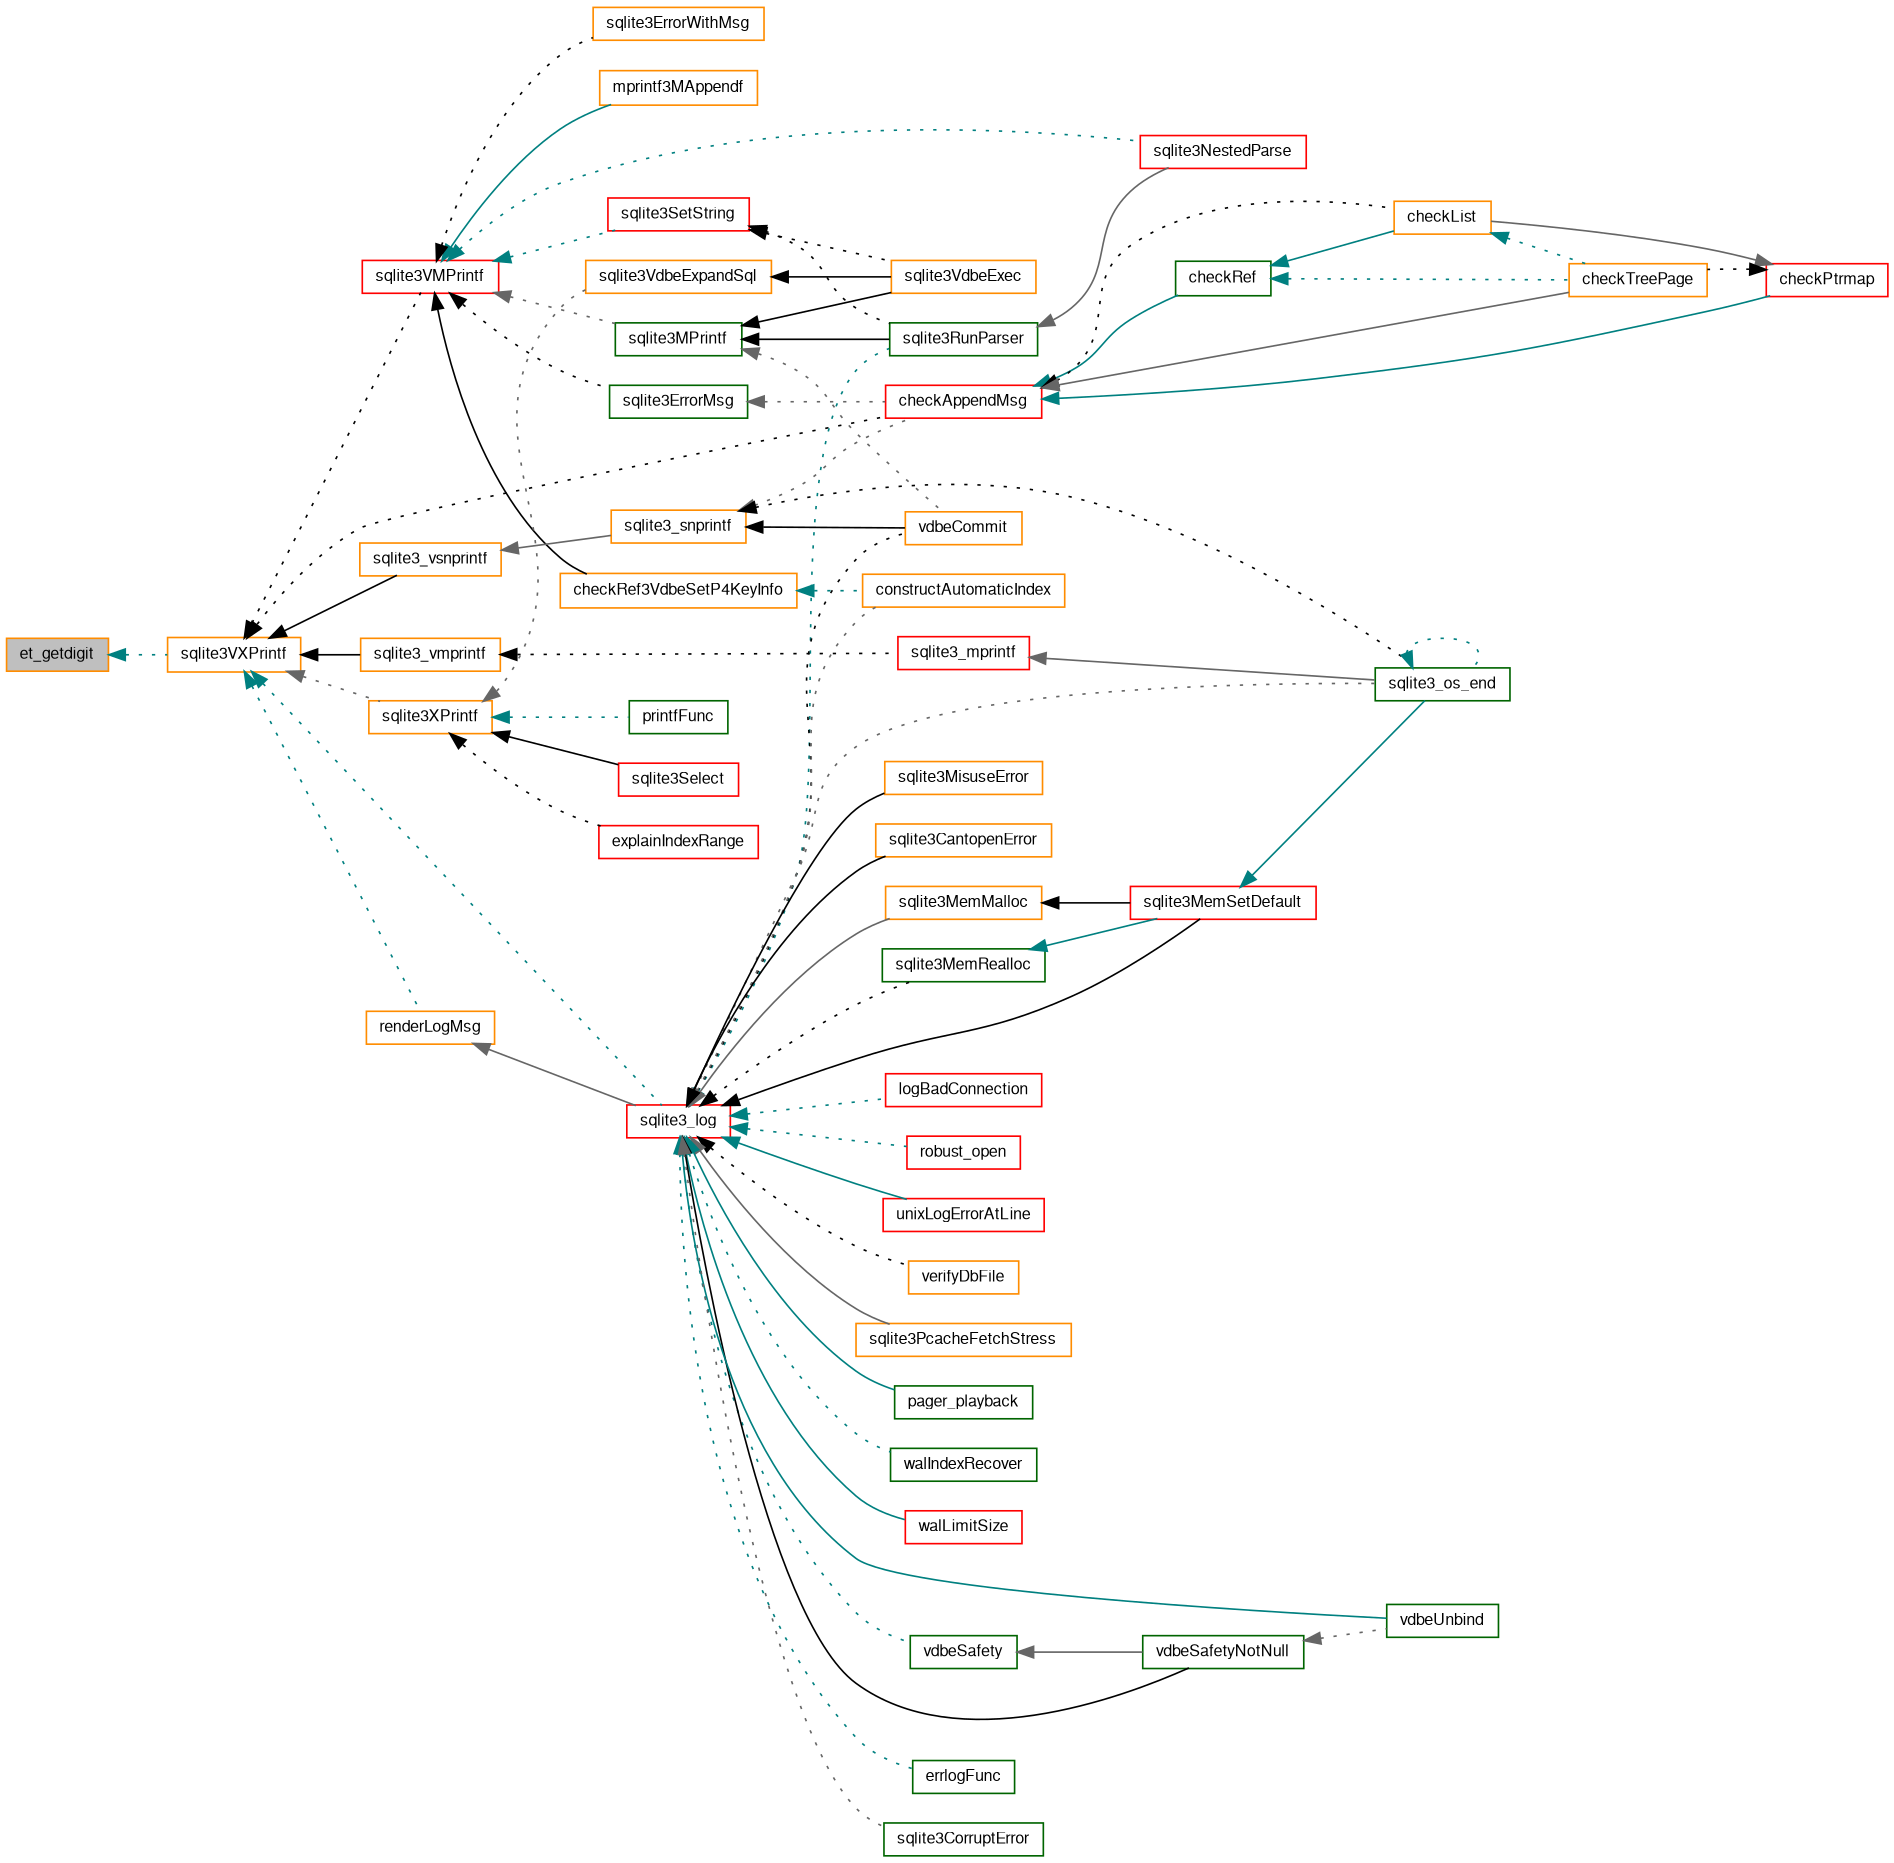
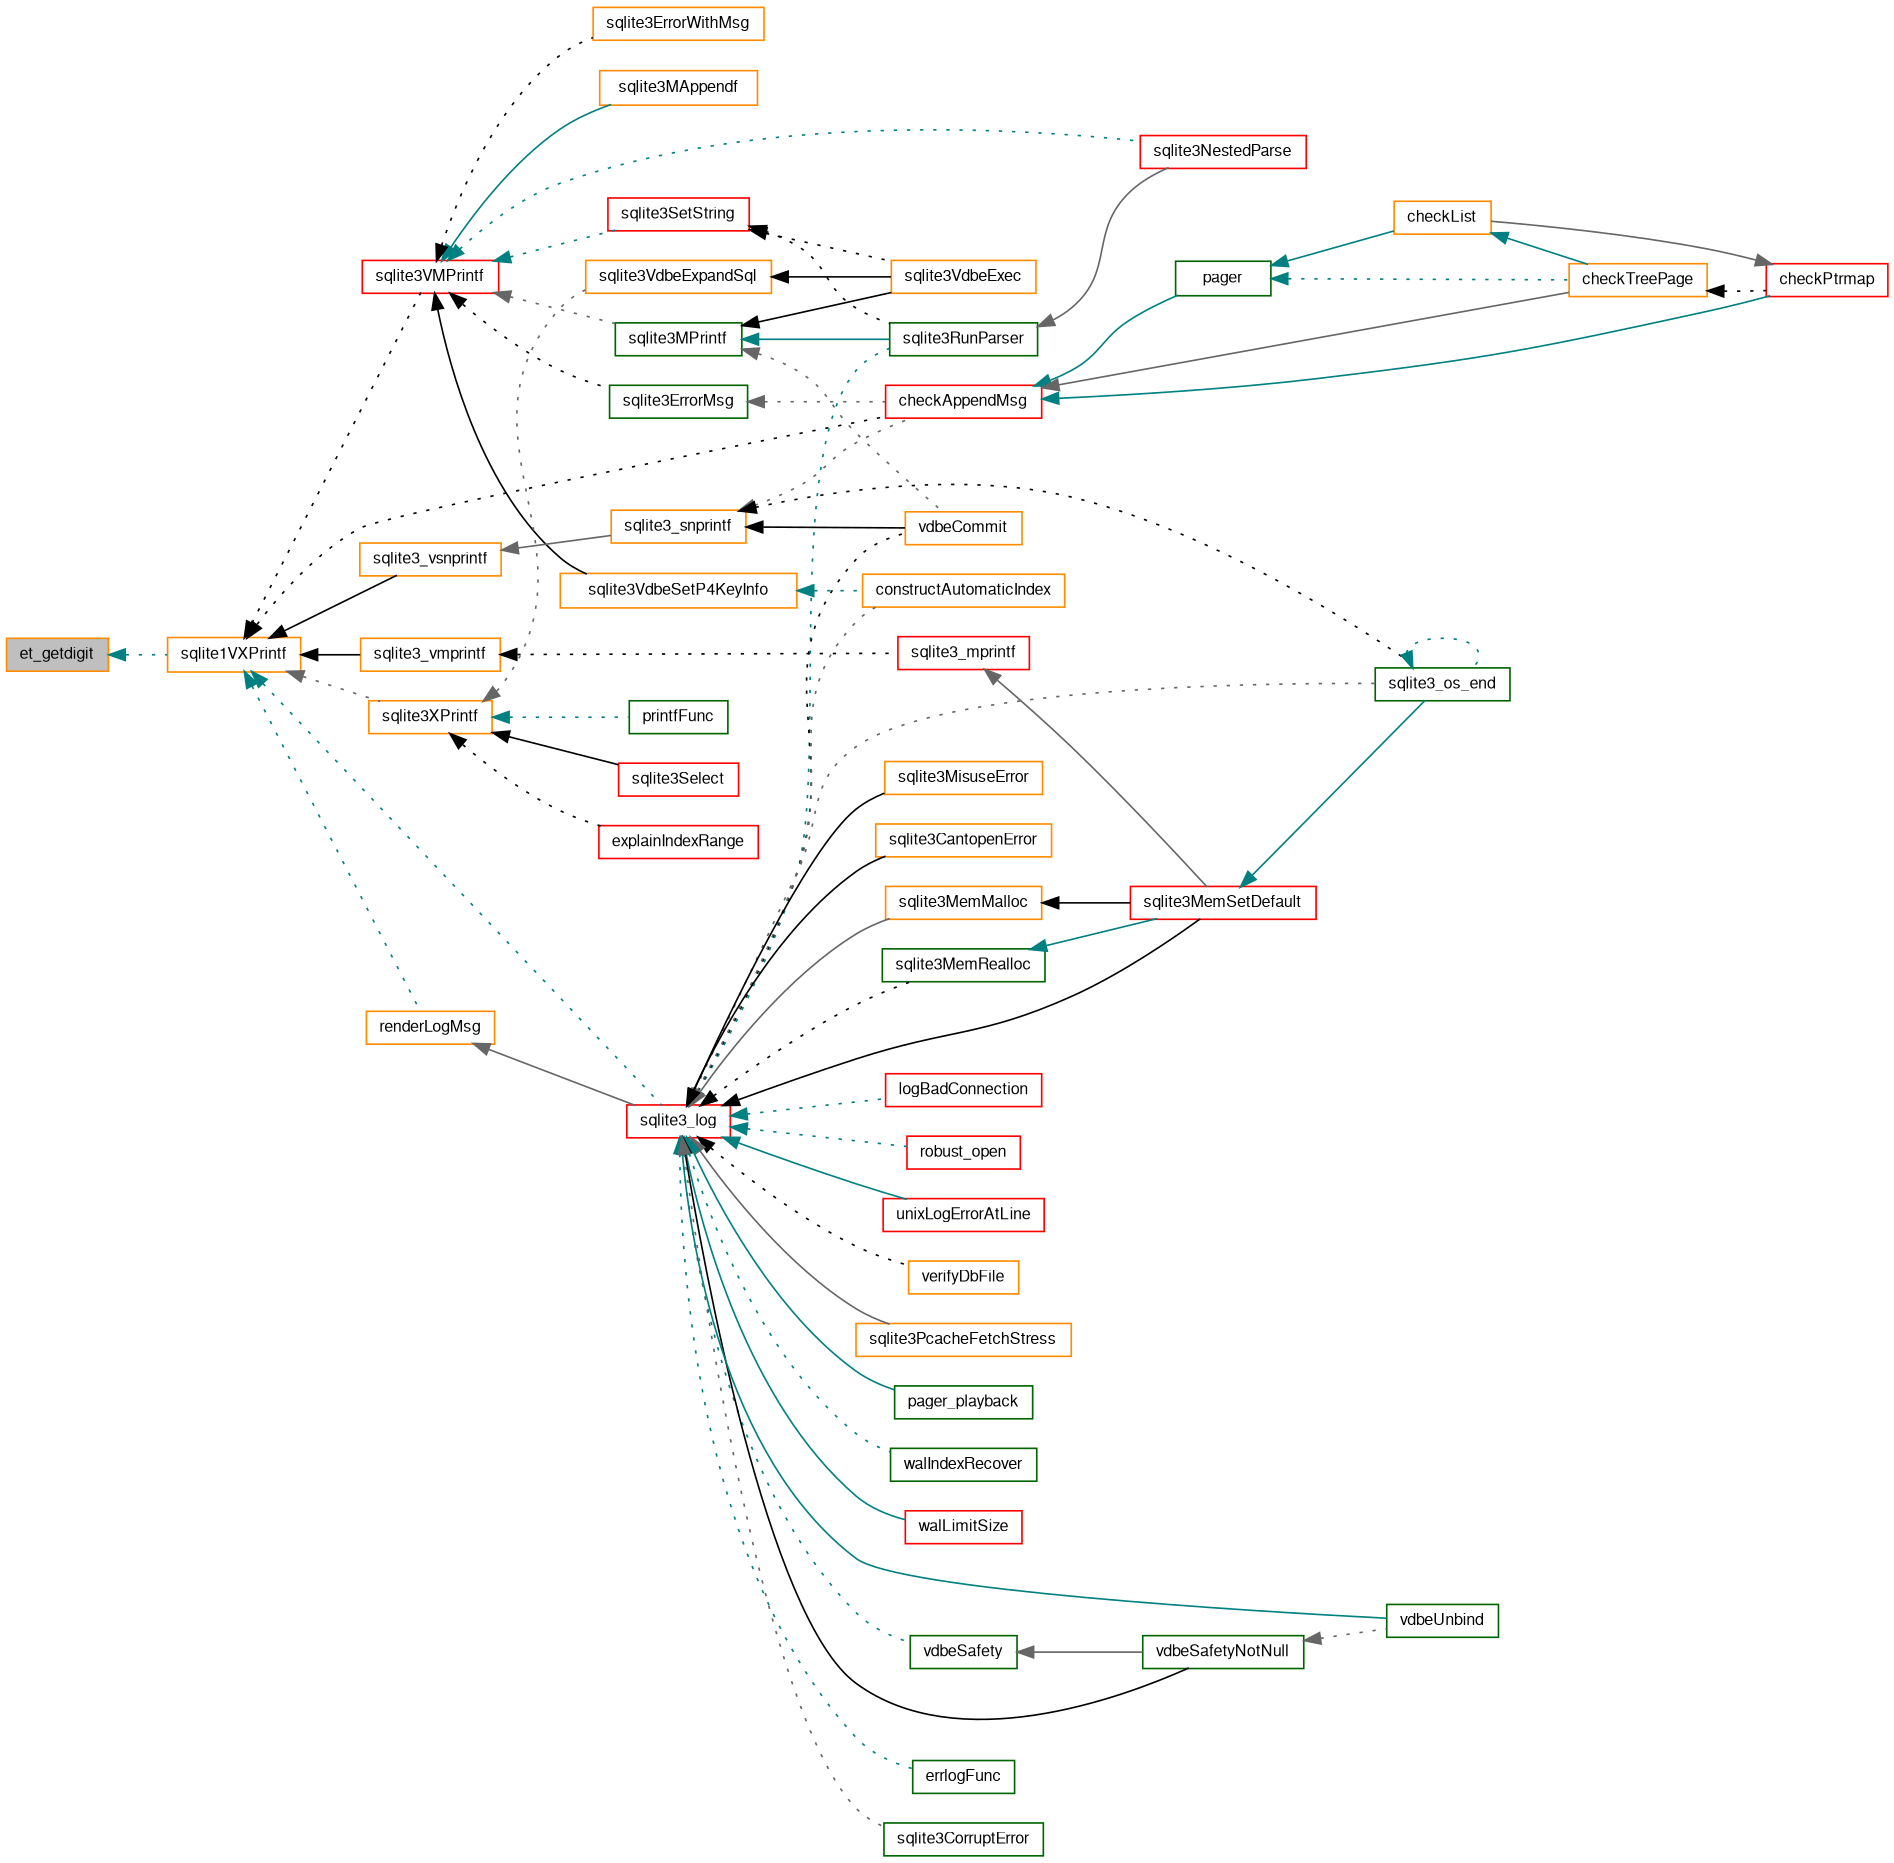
node "mprintf3MAppendf": label "mprintf3MAppendf" -> "sqlite3MAppendf"
edge "checkList" -> "checkAppendMsg": removed
edge "checkTreePage" -> "checkList": style dotted -> solid
edge "checkTreePage" -> "checkPtrmap": reversed
node "checkRef": label "checkRef" -> "pager"
edge "sqlite3RunParser" -> "sqlite3MPrintf": color black -> teal
node "checkRef3VdbeSetP4KeyInfo": label "checkRef3VdbeSetP4KeyInfo" -> "sqlite3VdbeSetP4KeyInfo"
node "sqlite3VXPrintf": label "sqlite3VXPrintf" -> "sqlite1VXPrintf"
edge "sqlite3_os_end" -> "sqlite3_mprintf": now "sqlite3MemSetDefault" -> "sqlite3_mprintf"
